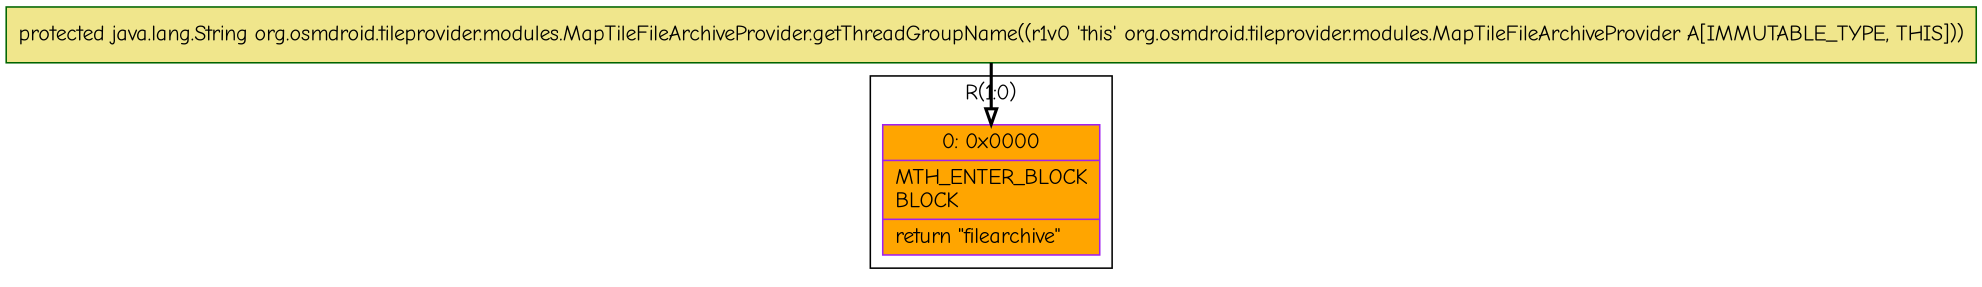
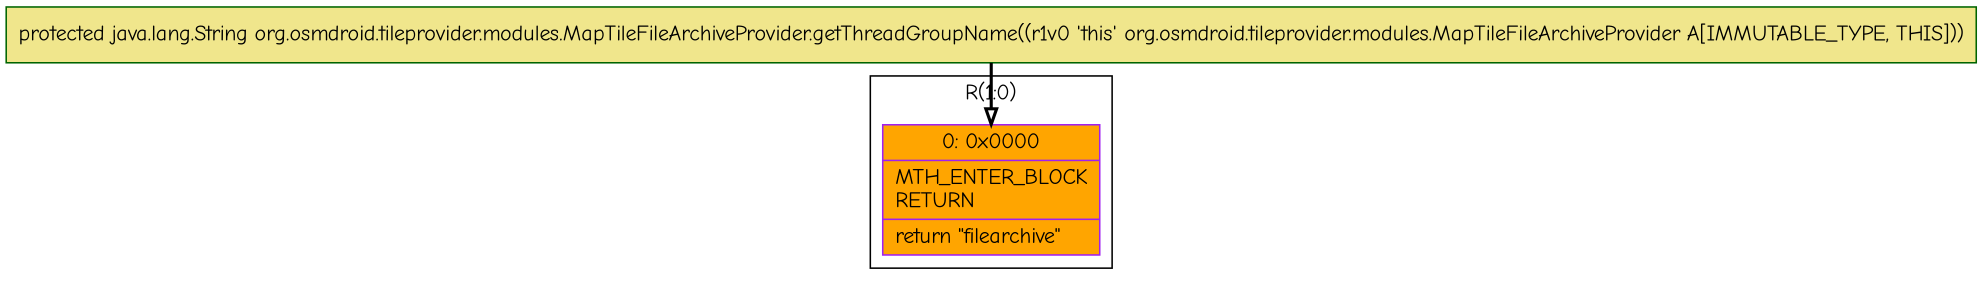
node "0: 0x0000": text "BLOCK" -> "RETURN"
